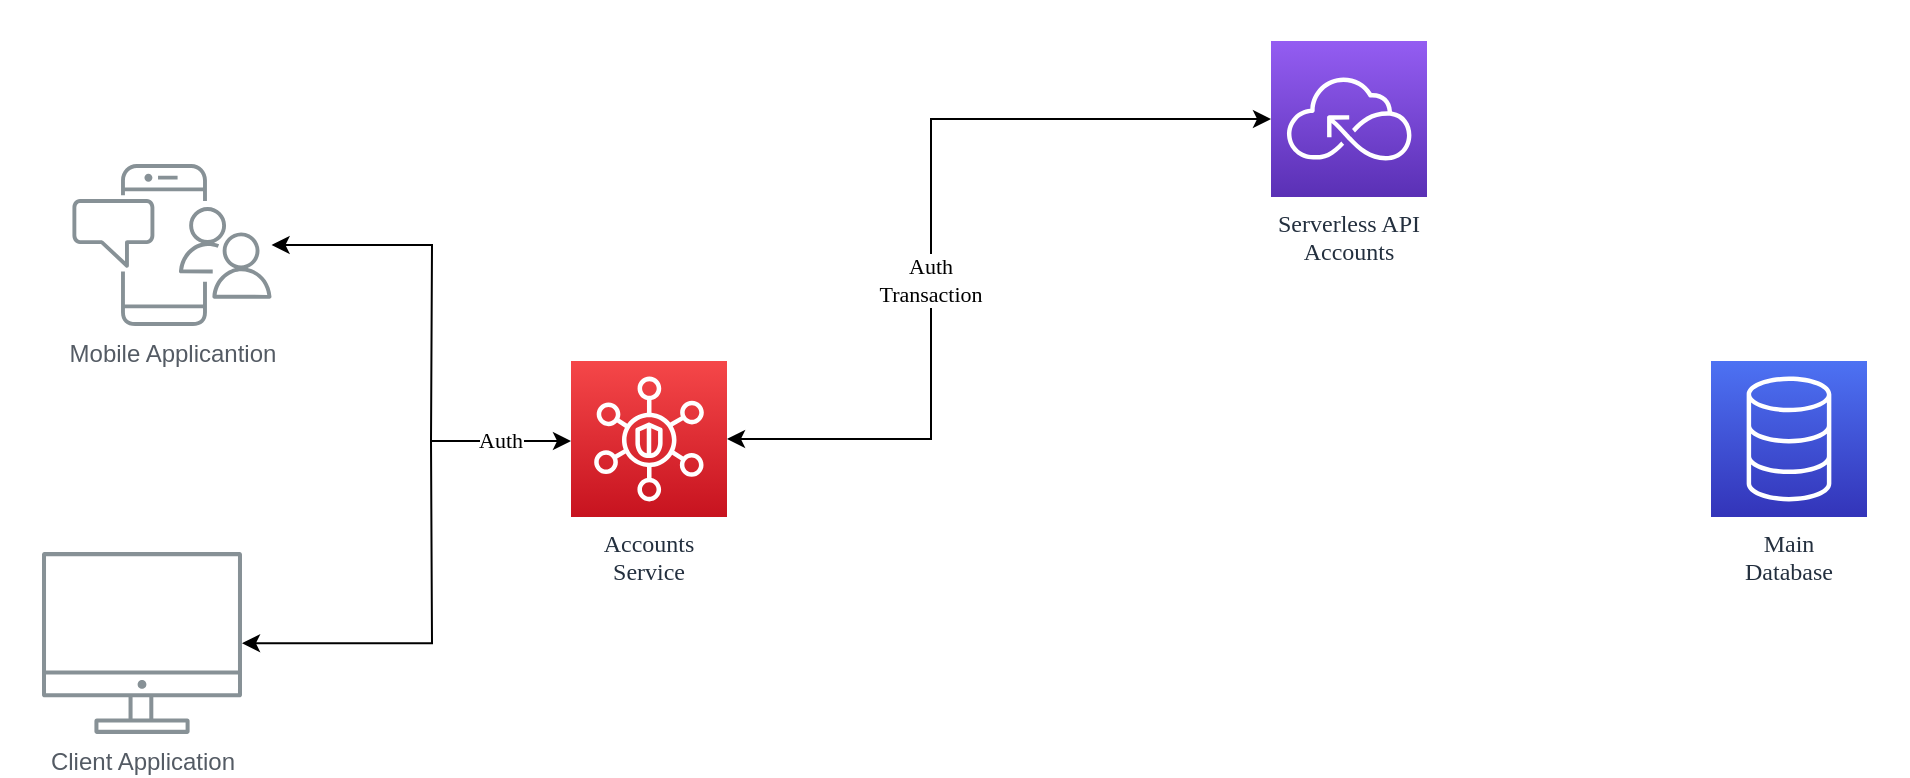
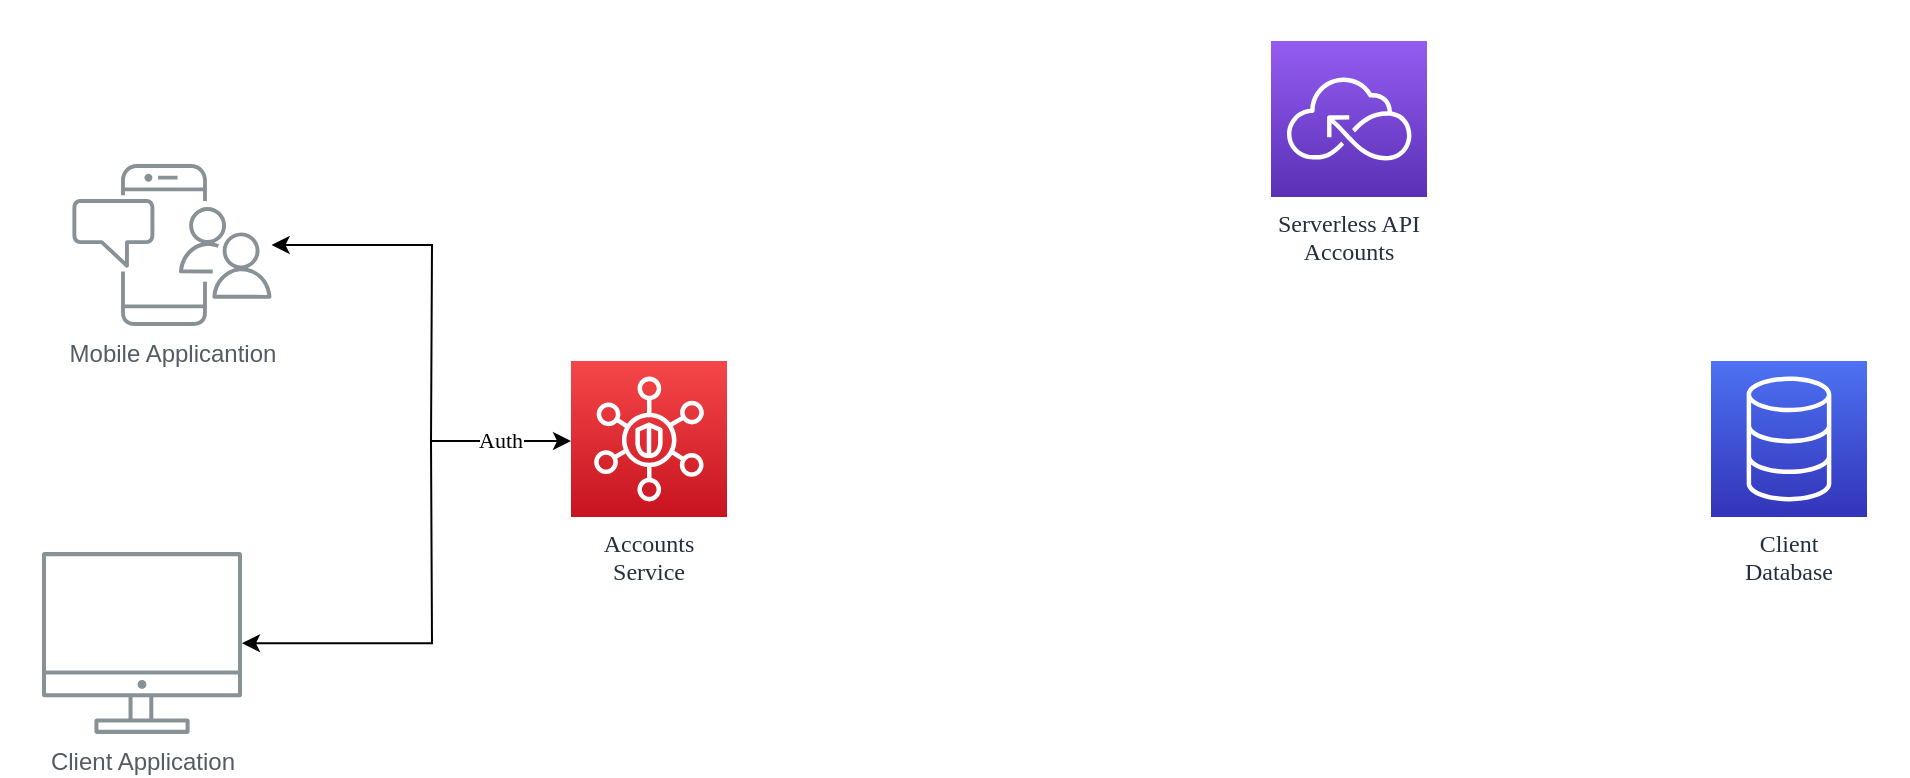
edge "Serverless API Accounts" -- "Accounts Service": removed, label "Auth Transaction"
node "Main Database": label "Main Database" -> "Client Database"
